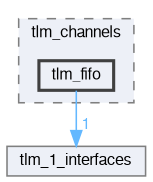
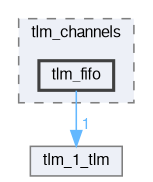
node "tlm_1_interfaces": label "tlm_1_interfaces" -> "tlm_1_tlm"
